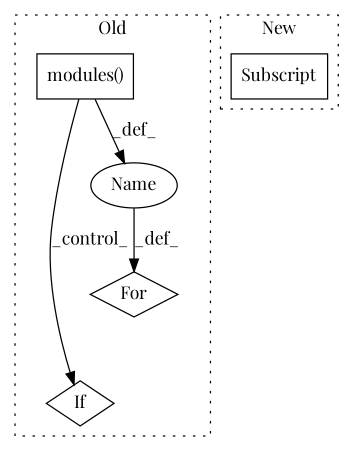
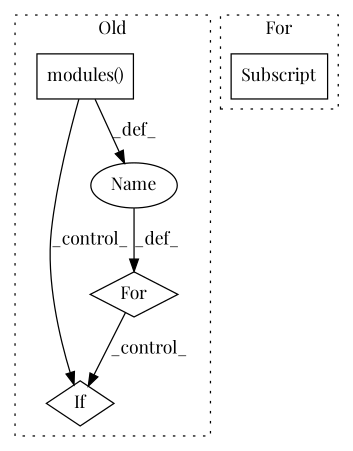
cluster "New": label "New" -> "For"
edge "For" -> "If": added, label "_control_"
